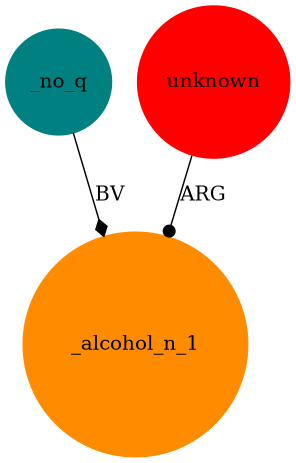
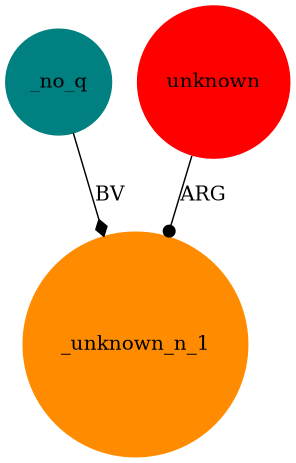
node "_alcohol_n_1": label "_alcohol_n_1" -> "_unknown_n_1"
